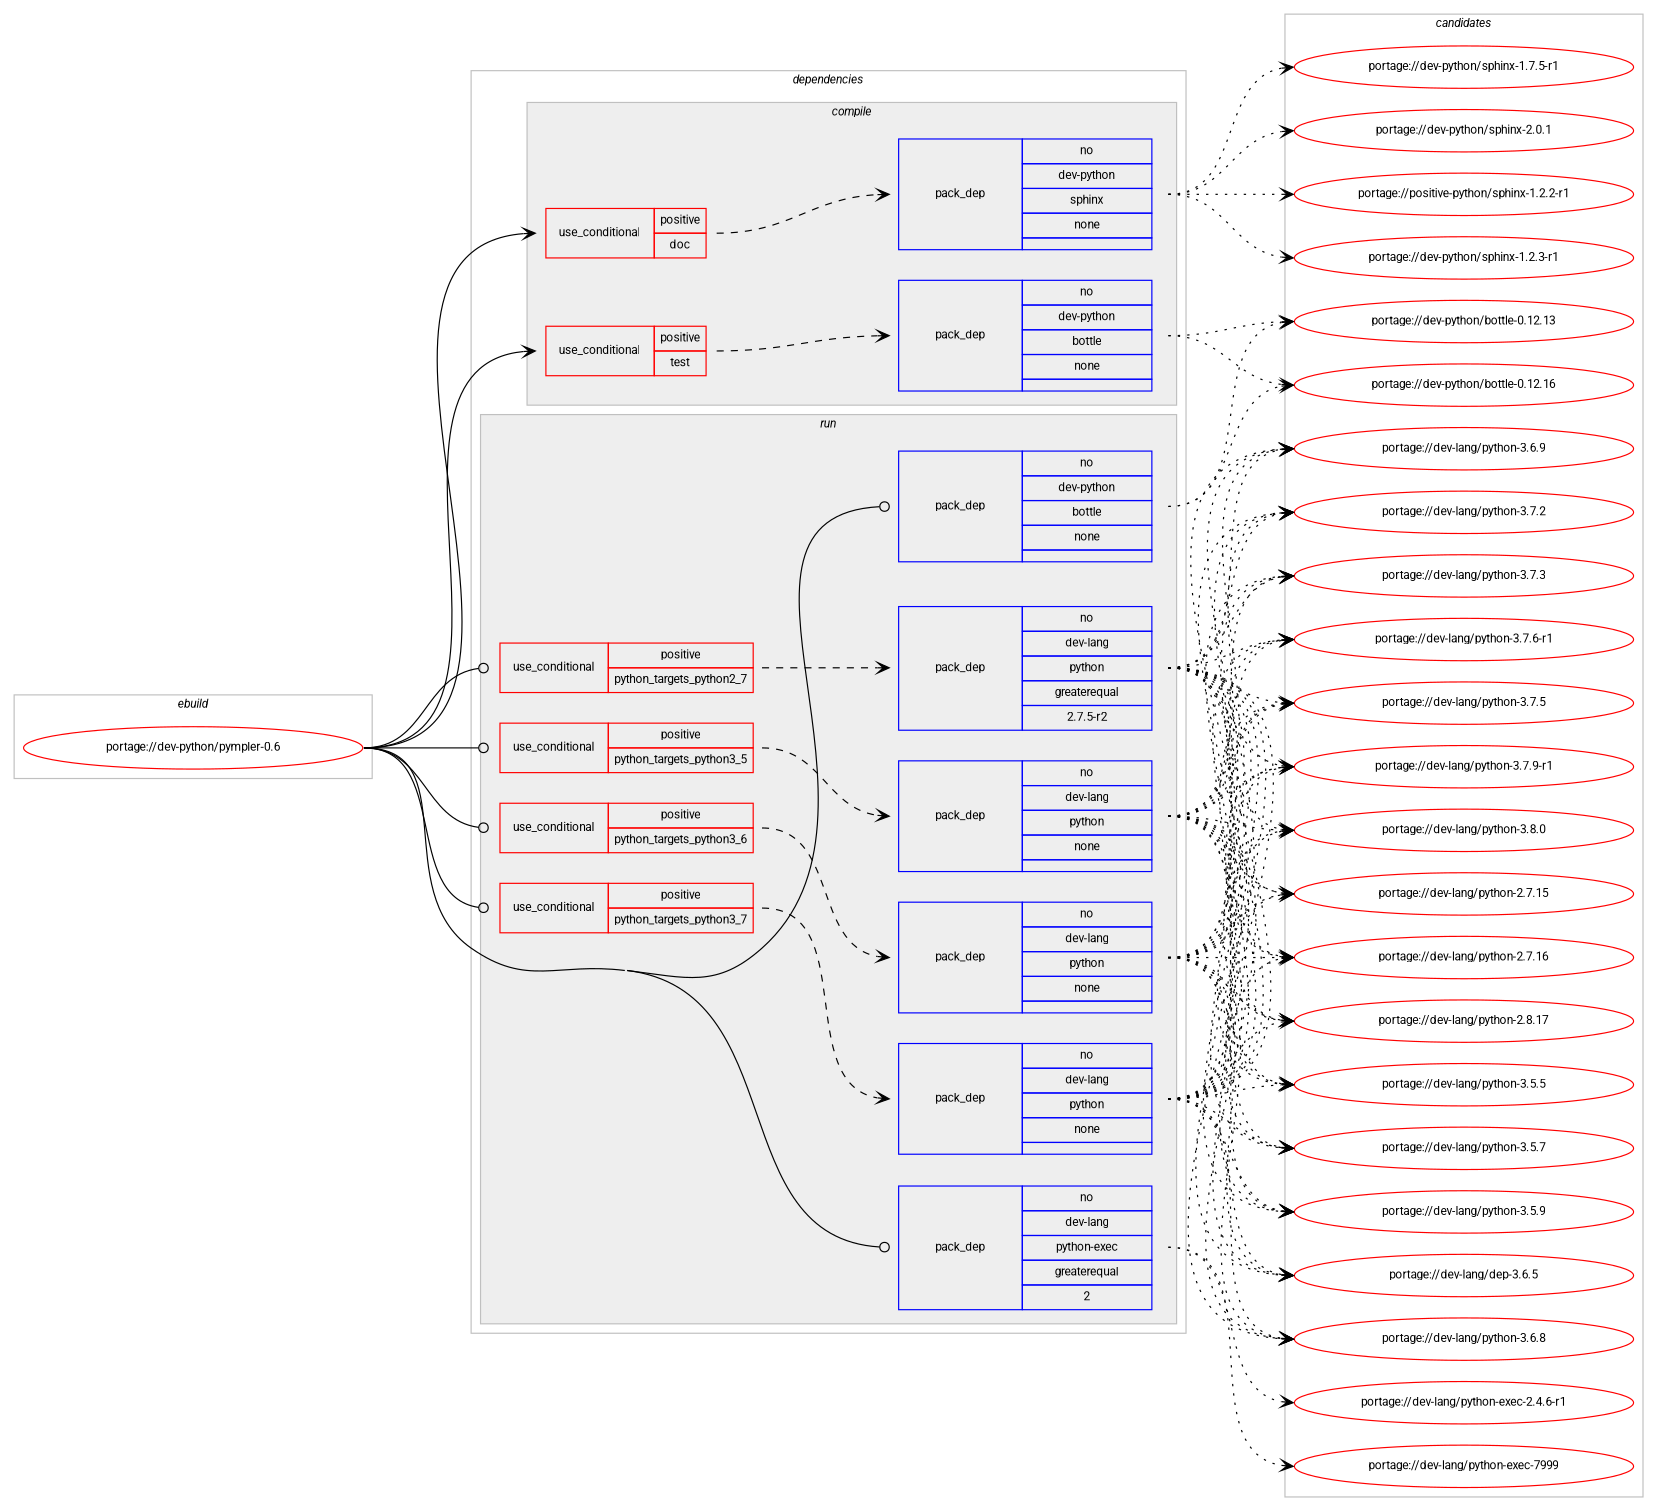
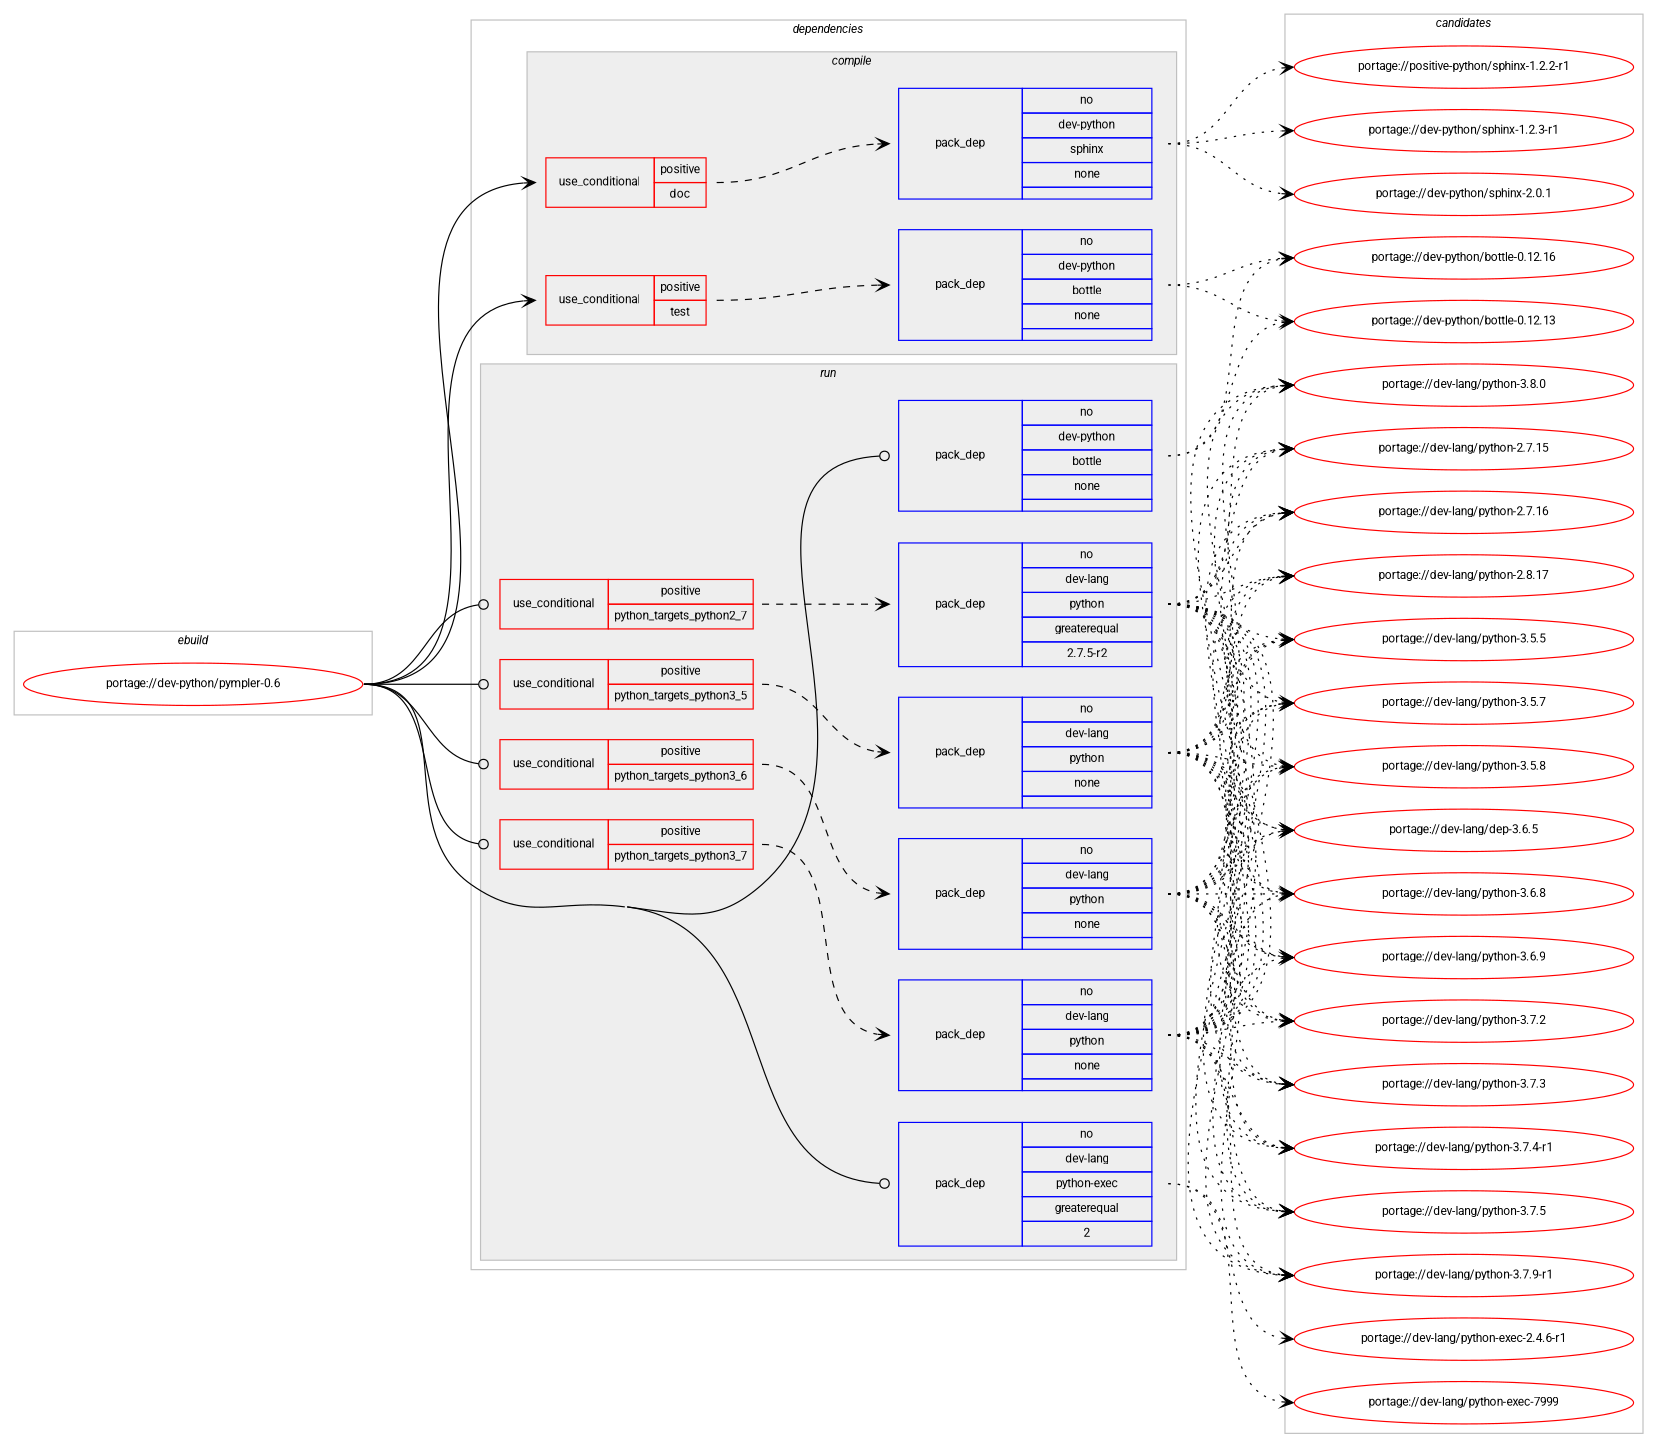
node "portage://dev-python/sphinx-1.7.5-r1": removed
node "portage://dev-lang/python-3.7.6-r1": label "portage://dev-lang/python-3.7.6-r1" -> "portage://dev-lang/python-3.7.4-r1"
node "portage://dev-lang/python-3.5.9": label "portage://dev-lang/python-3.5.9" -> "portage://dev-lang/python-3.5.8"
